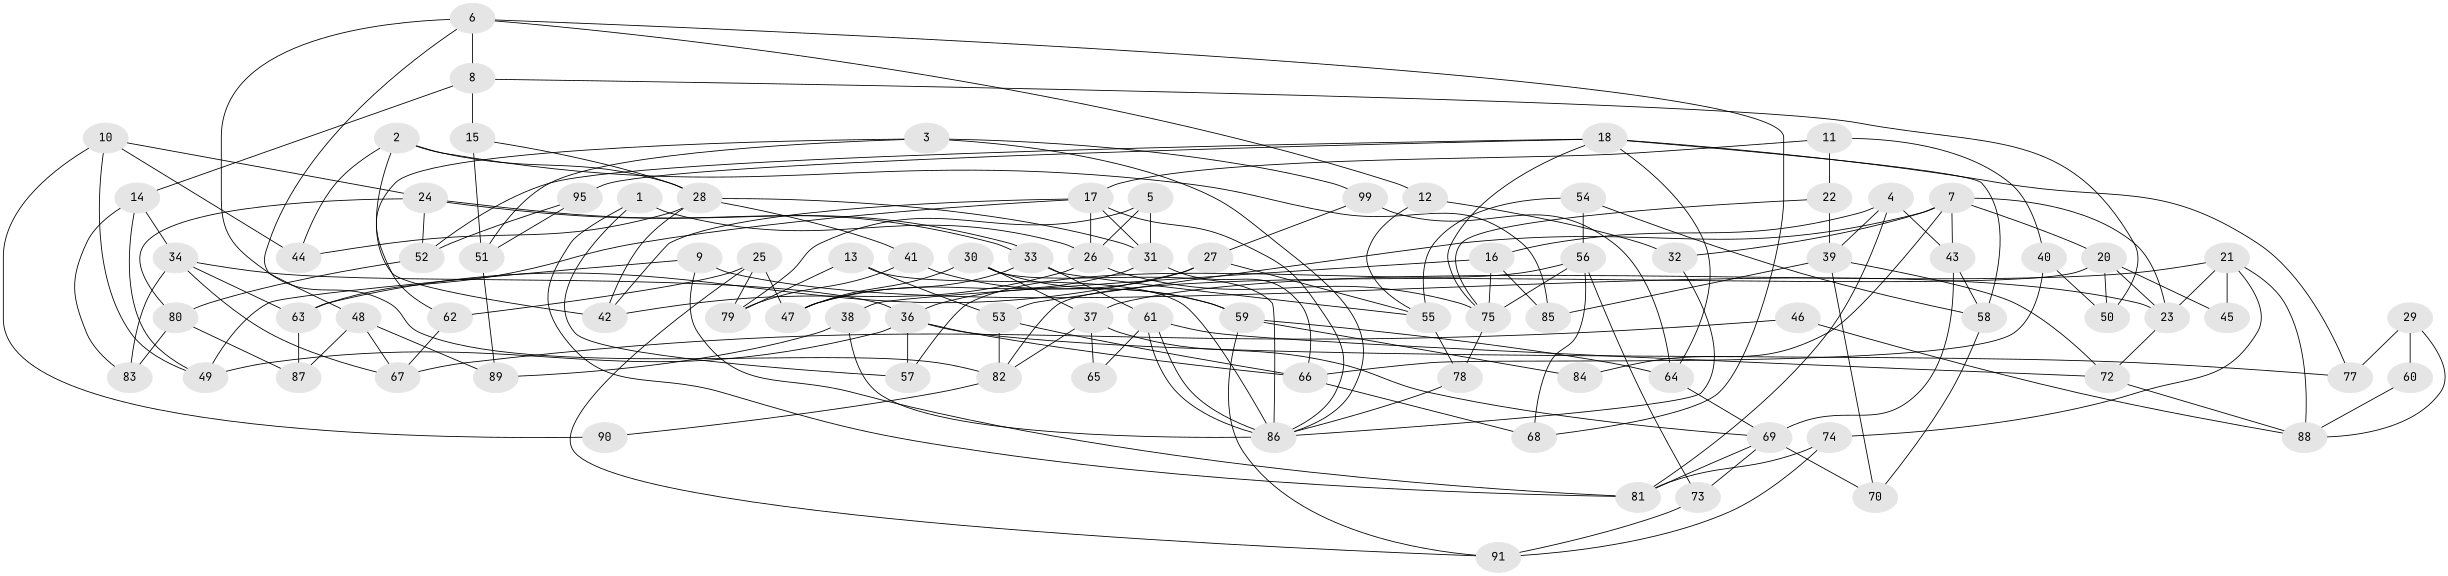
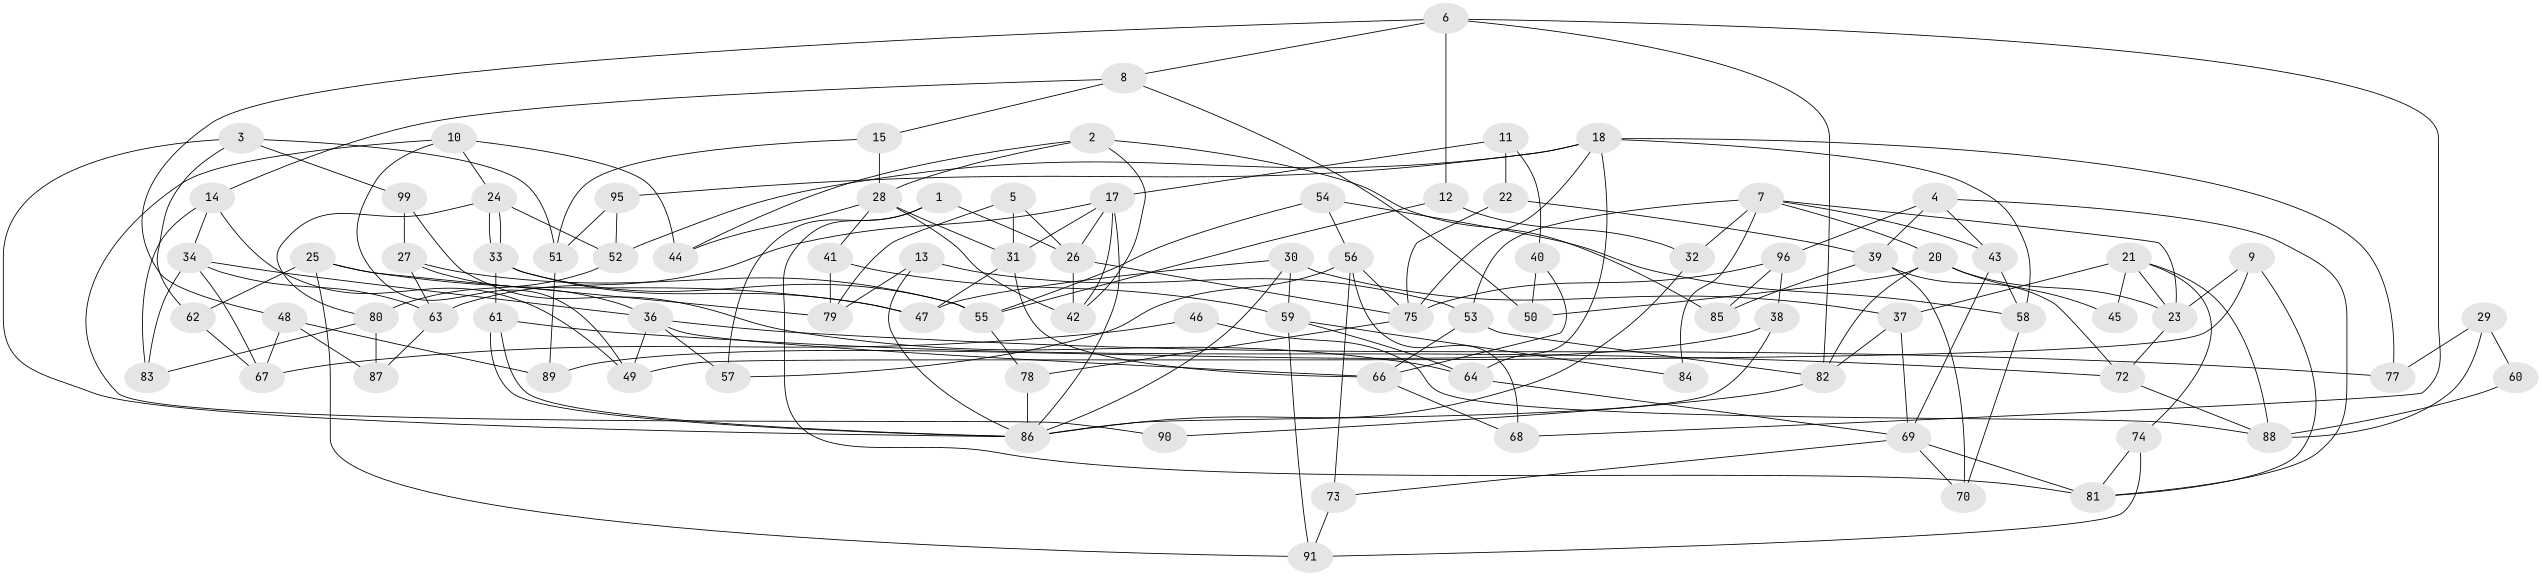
node "16": label "16" -> "96"
node "65": removed
